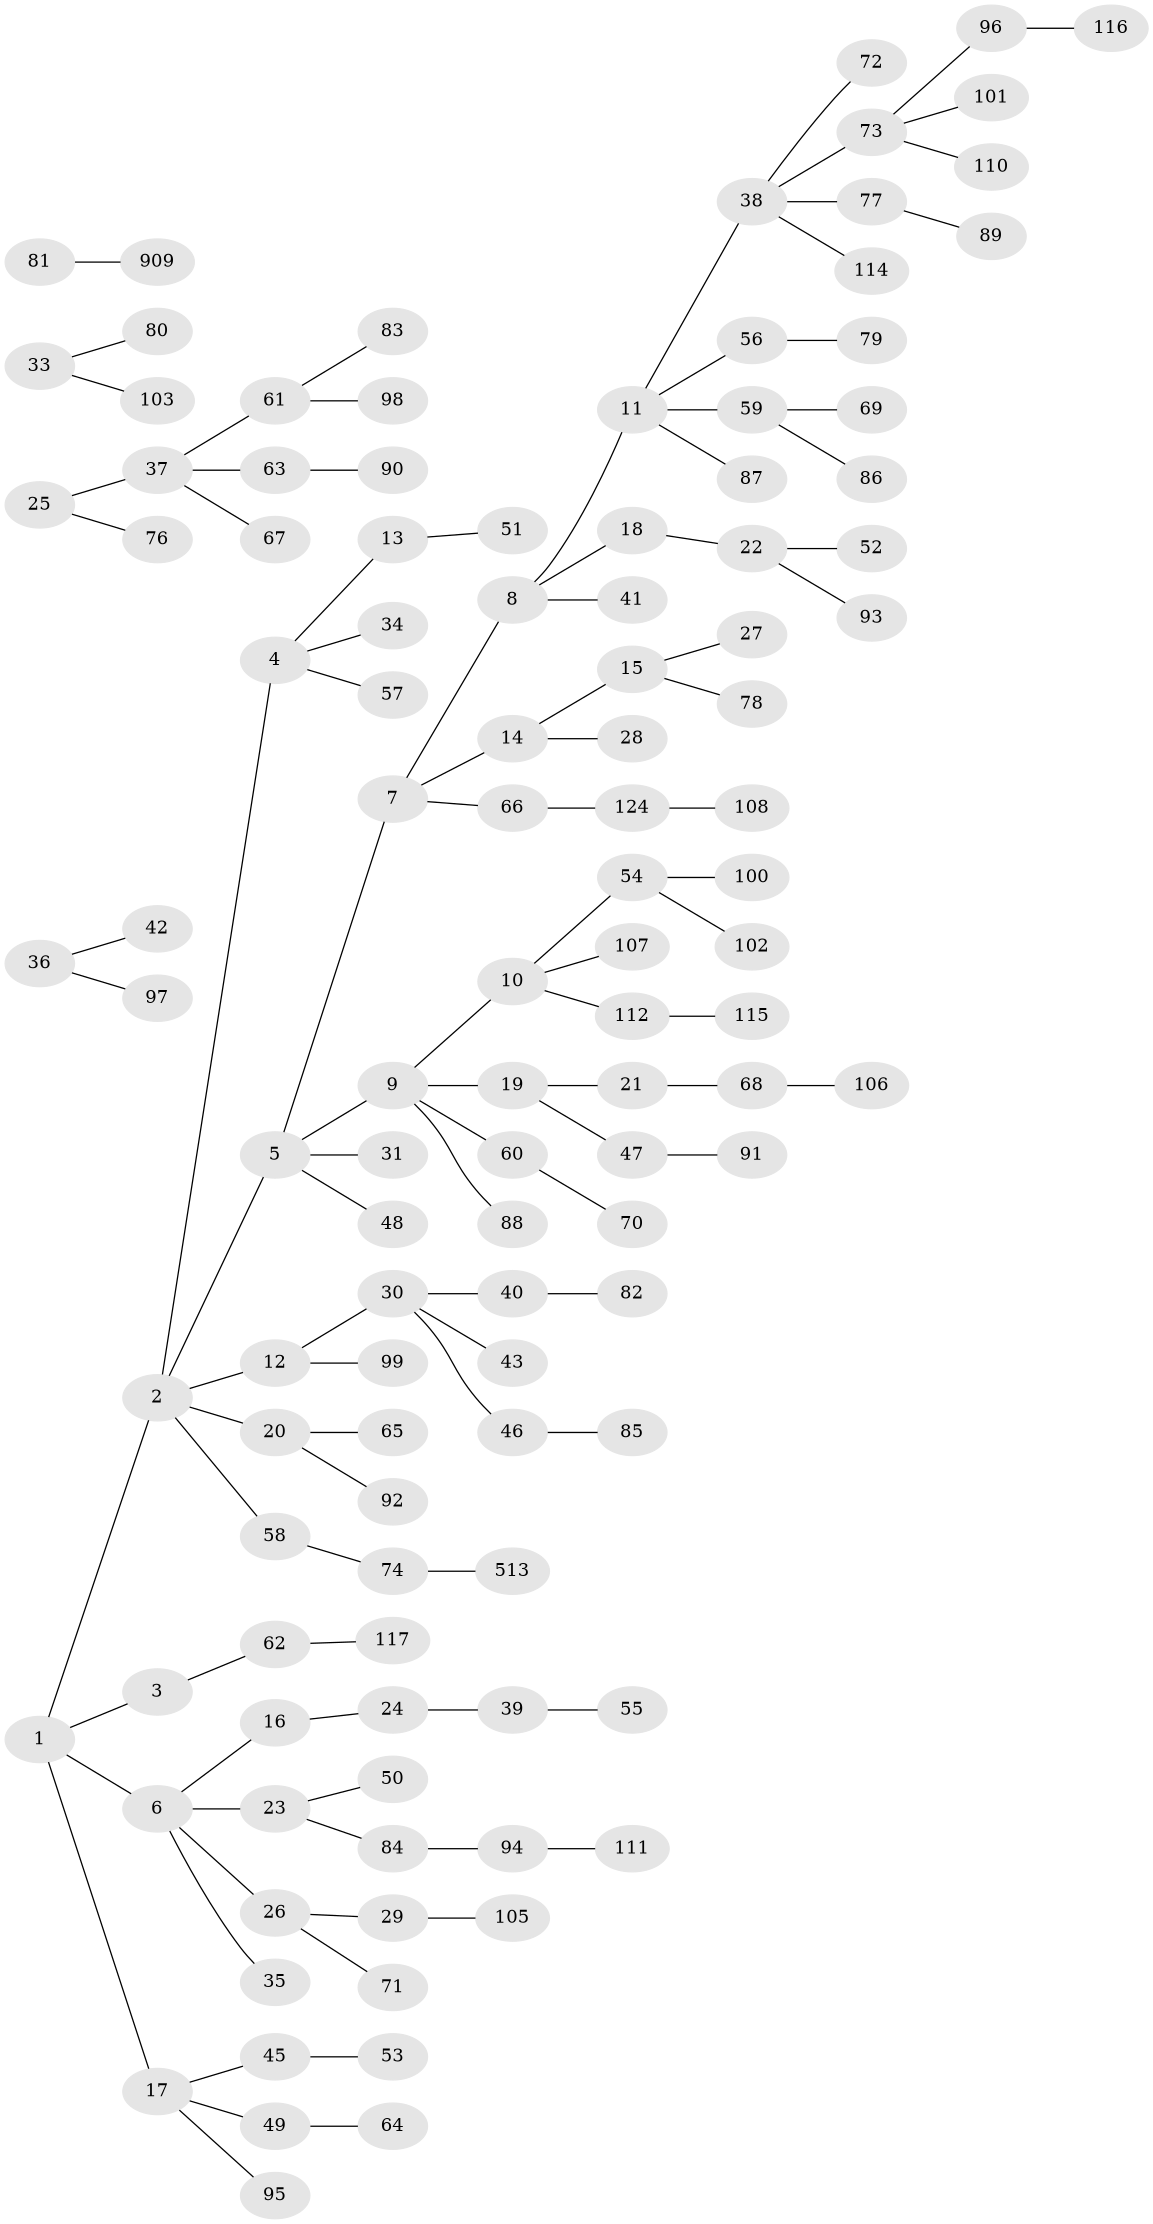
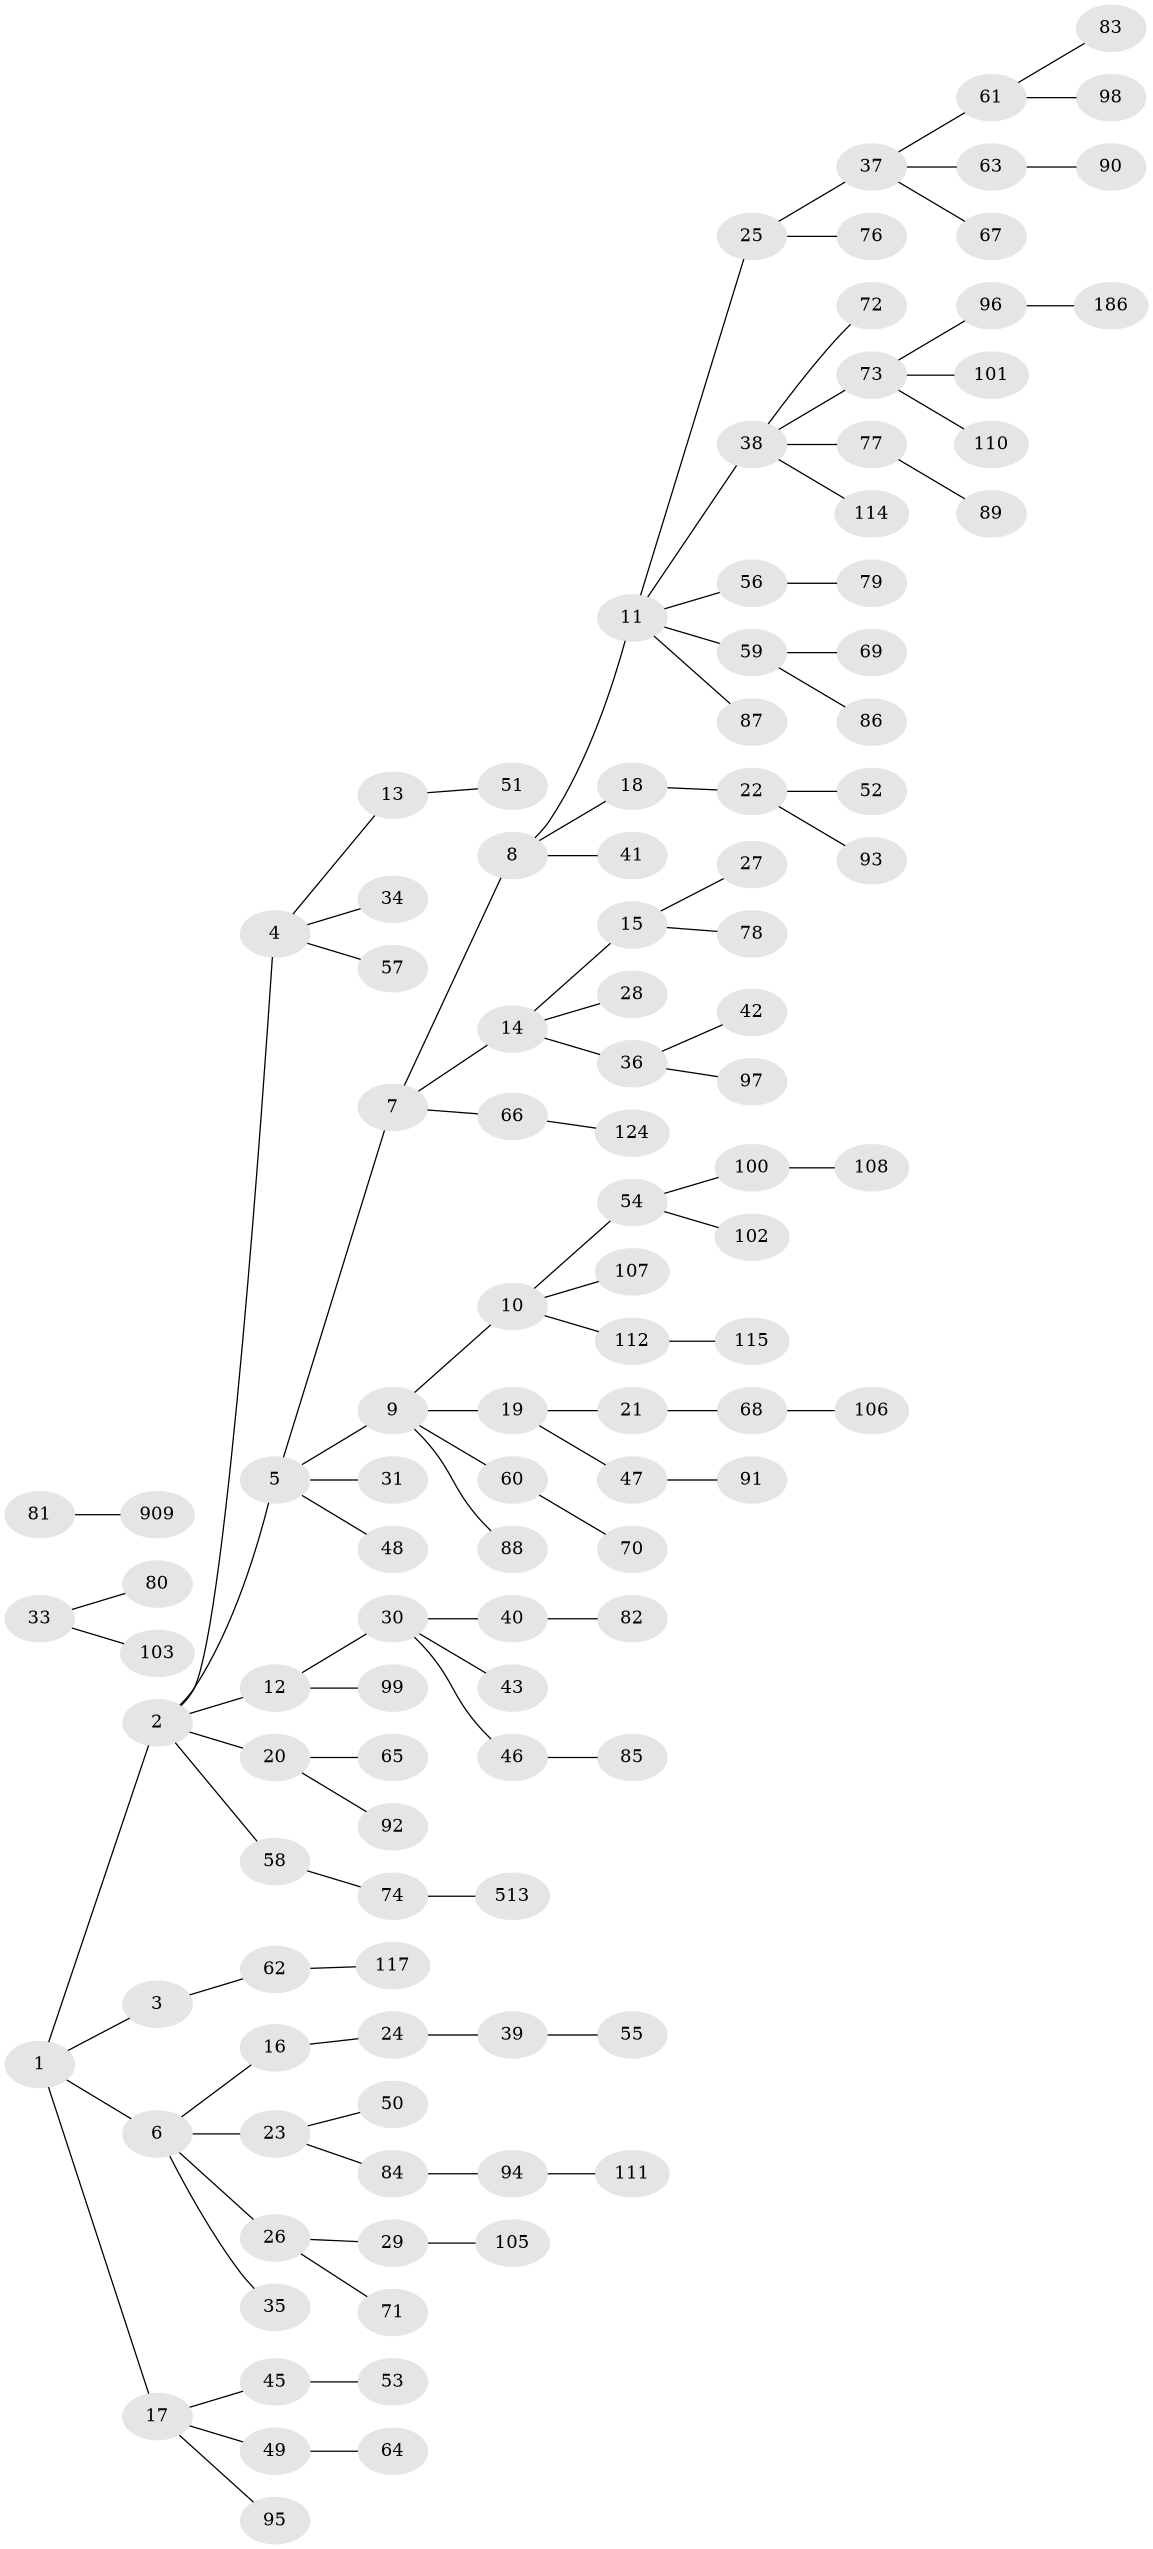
node "116": label "116" -> "186"
edge "25" -- "11": added
edge "124" -- "108": now "100" -- "108"
edge "14" -- "36": added
